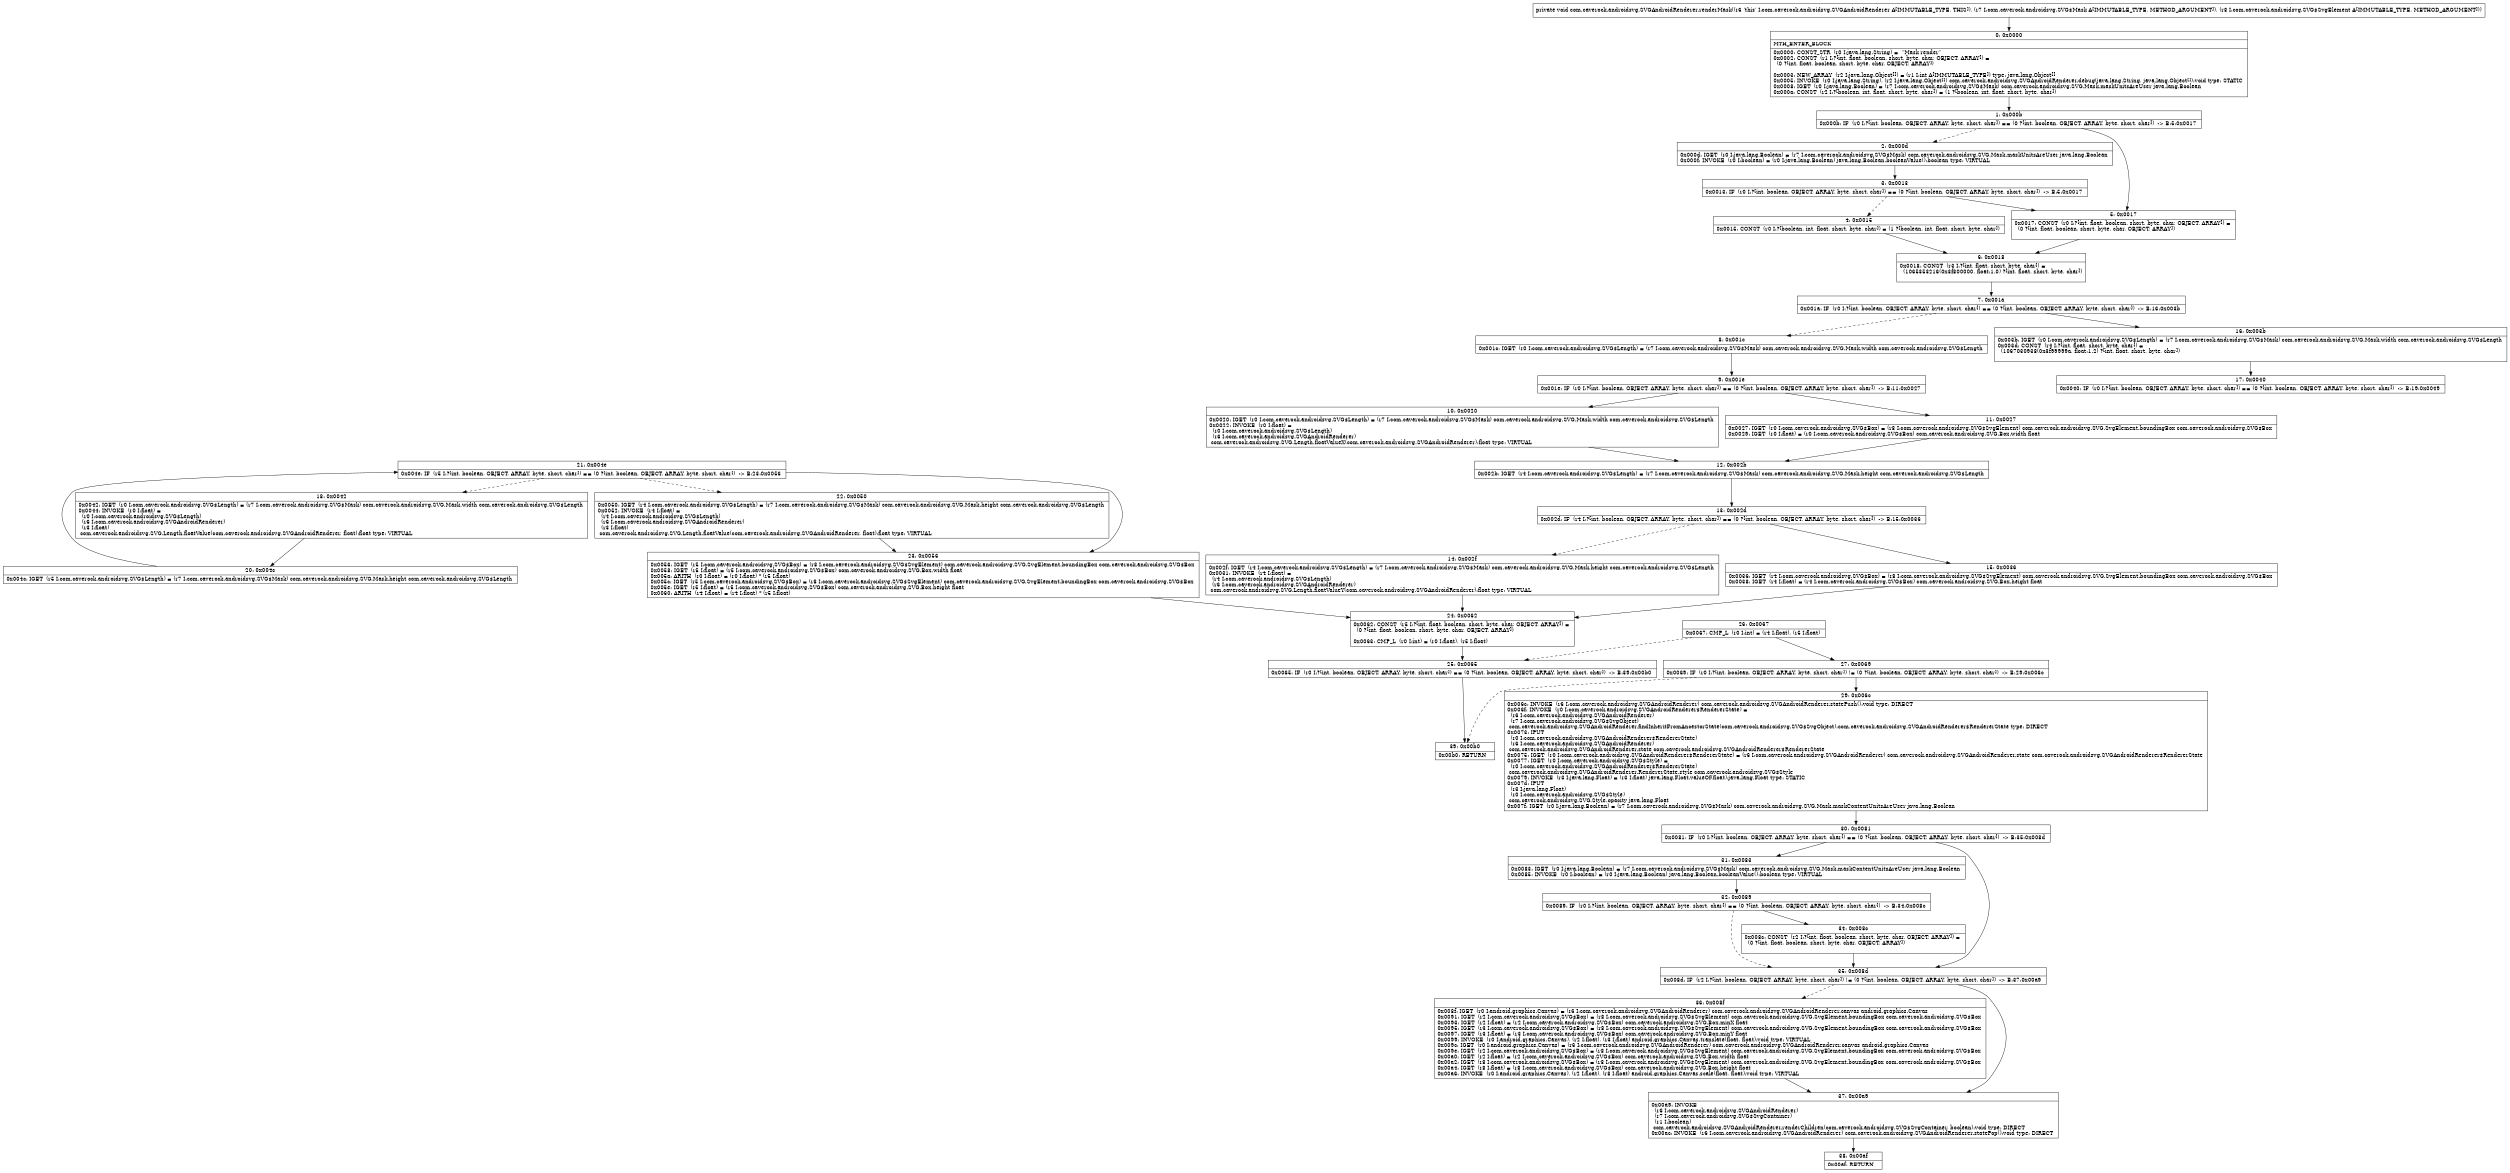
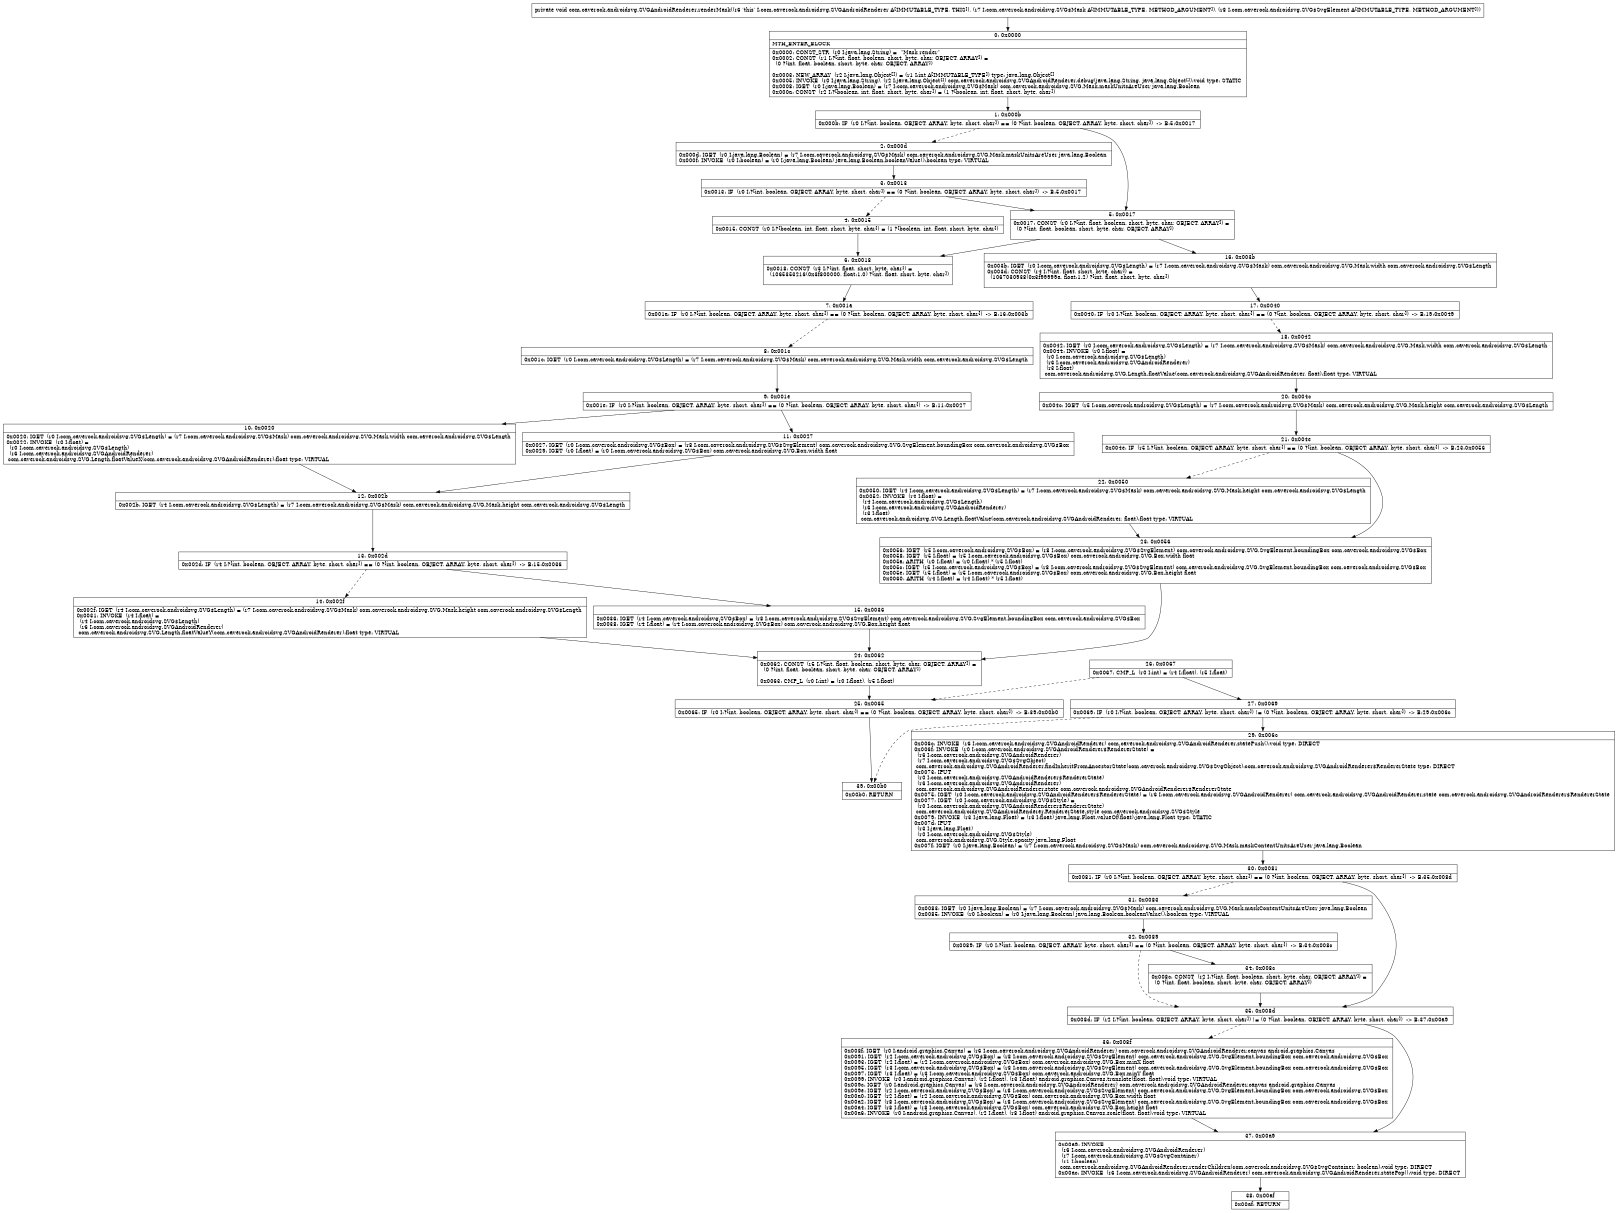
edge "7: 0x001a" -> "16: 0x003b": now "5: 0x0017" -> "16: 0x003b"
edge "21: 0x004e" -> "18: 0x0042": now "17: 0x0040" -> "18: 0x0042"
edge "30: 0x0081" -> "31: 0x0083": style solid -> dashed
